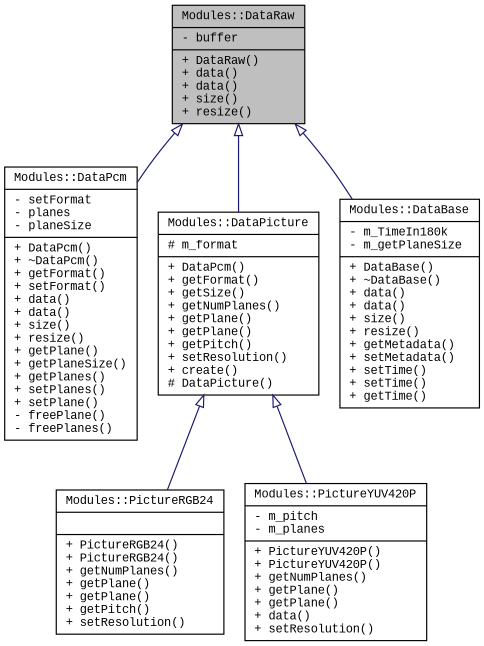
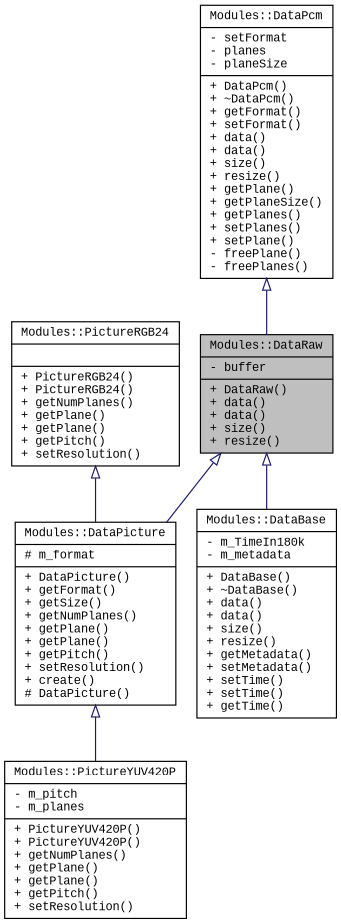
edge "Modules::DataPcm" -> "Modules::DataRaw": reversed
node "Modules::DataBase": text "- m_getPlaneSize" -> "- m_metadata"
node "Modules::DataPicture": text "+ DataPcm()" -> "+ DataPicture()"
edge "Modules::PictureRGB24" -> "Modules::DataPicture": reversed
node "Modules::PictureYUV420P": text "+ data()" -> "+ getPitch()"
